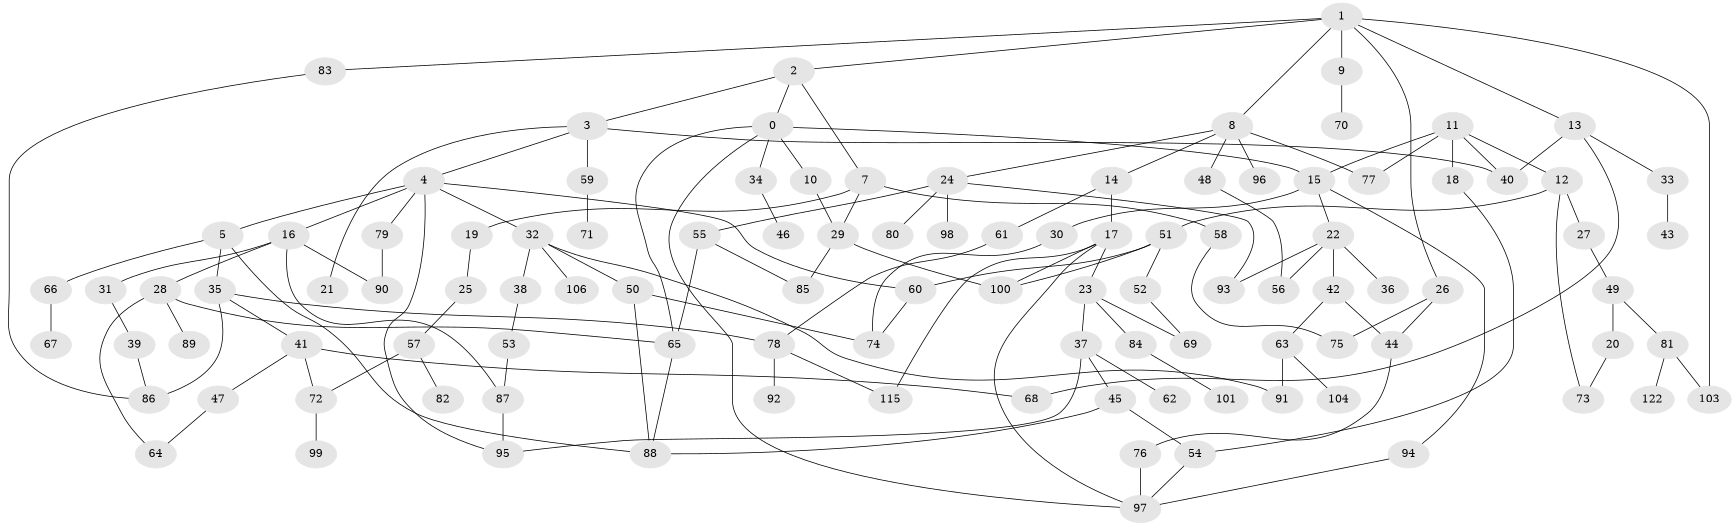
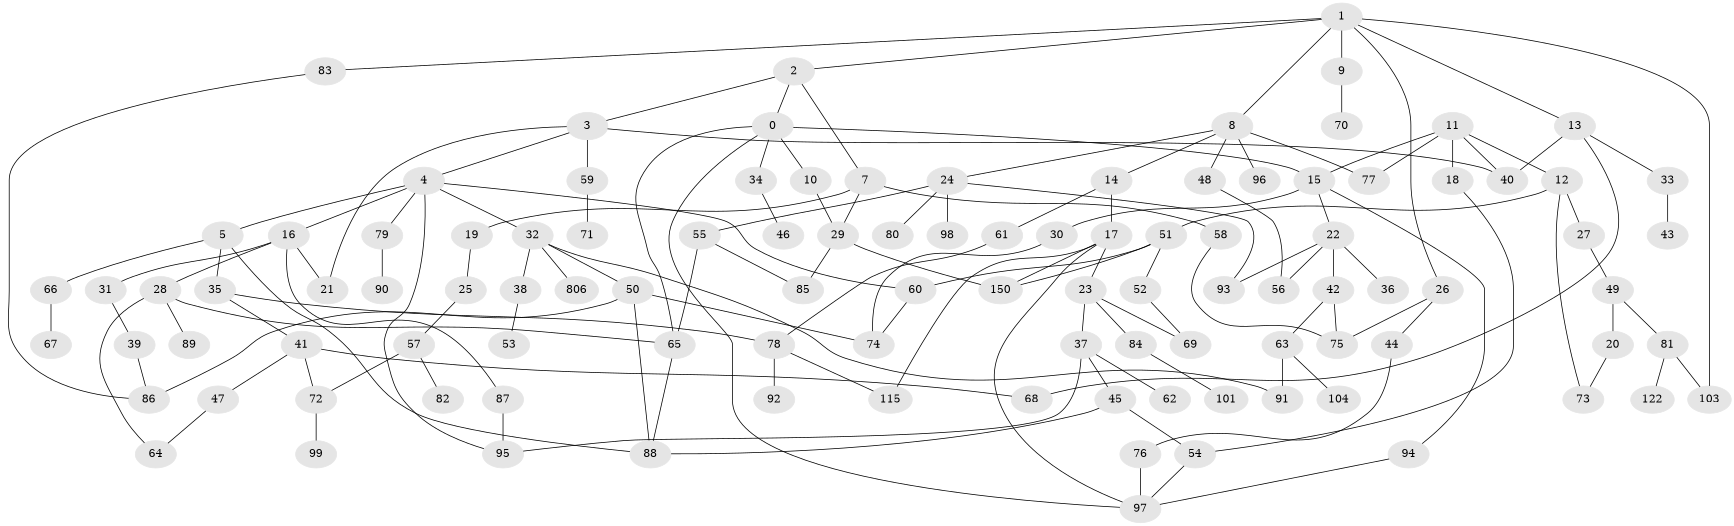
edge "16" -- "90": now "16" -- "21"
node "106": label "106" -> "806"
node "100": label "100" -> "150"
edge "42" -- "44": now "42" -- "75"
edge "35" -- "86": now "50" -- "86"
edge "53" -- "87": removed
